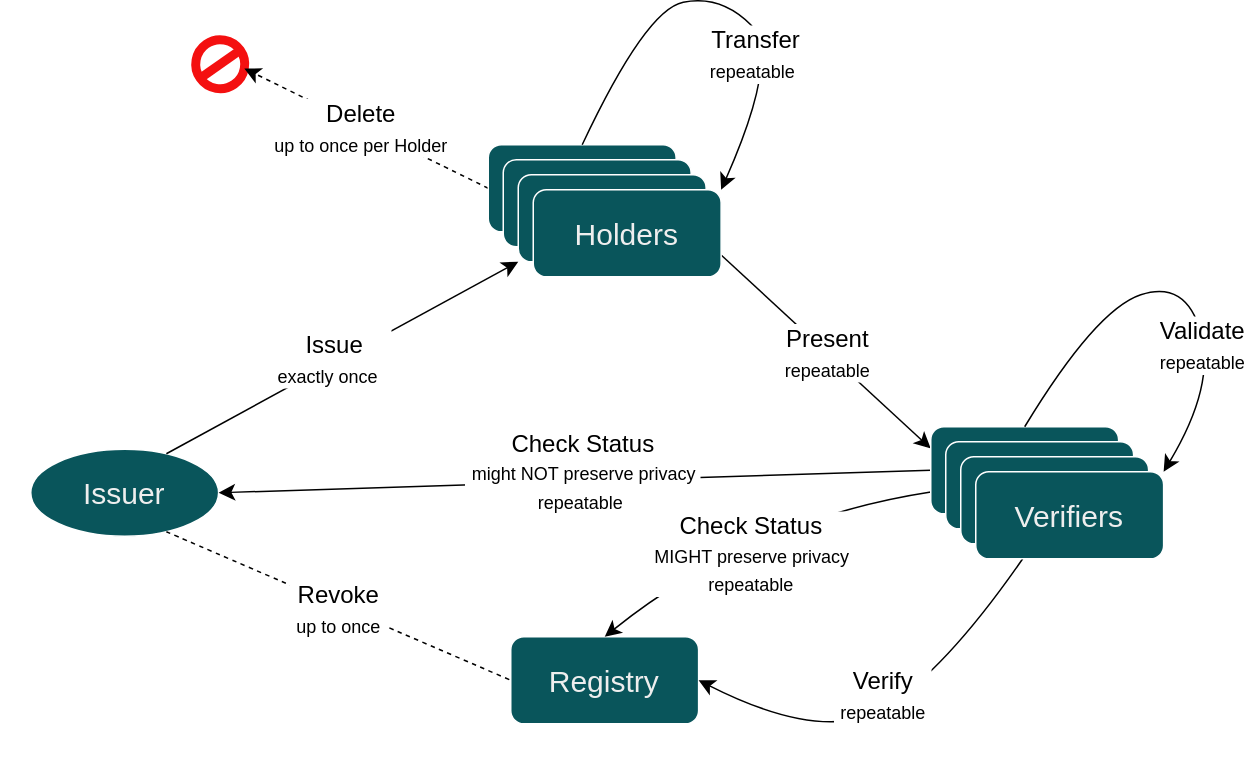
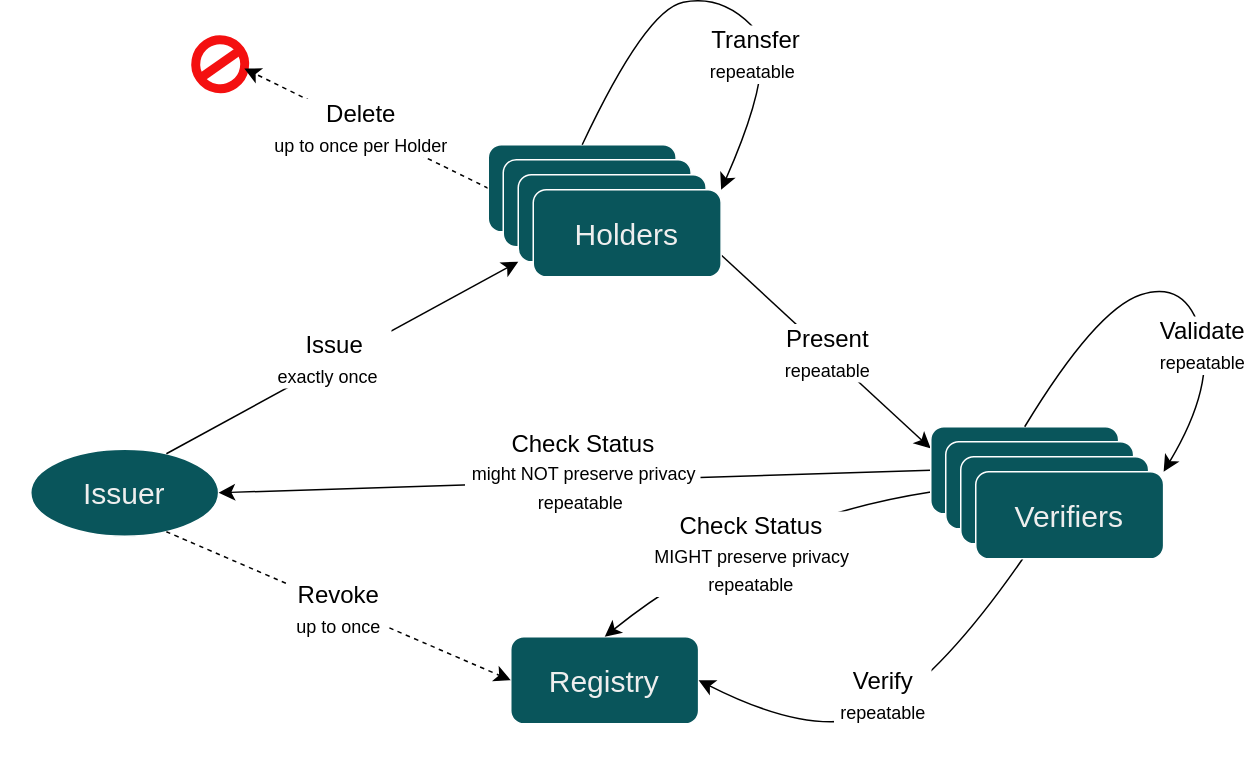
edge "Issuer" -- "Registry": arrowhead none -> classic
